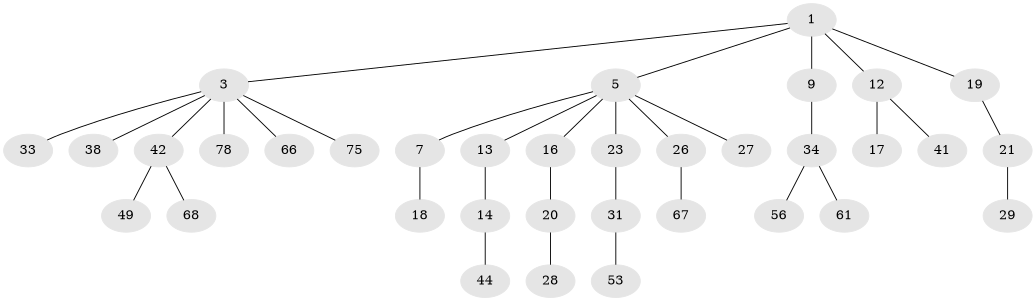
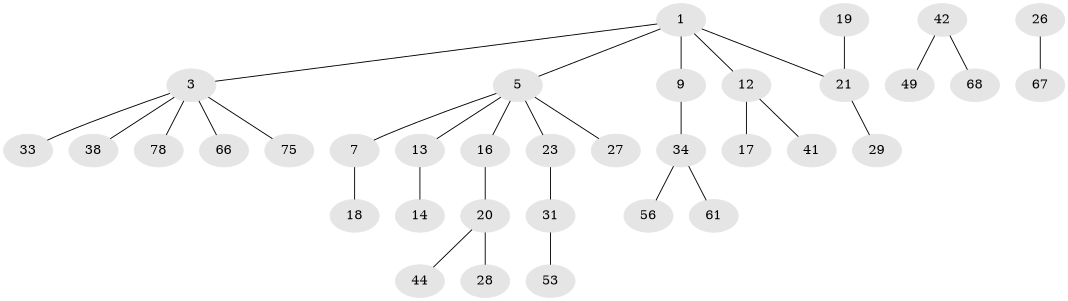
edge "1" -- "19": now "1" -- "21"
edge "3" -- "42": removed
edge "5" -- "26": removed
edge "14" -- "44": now "20" -- "44"
